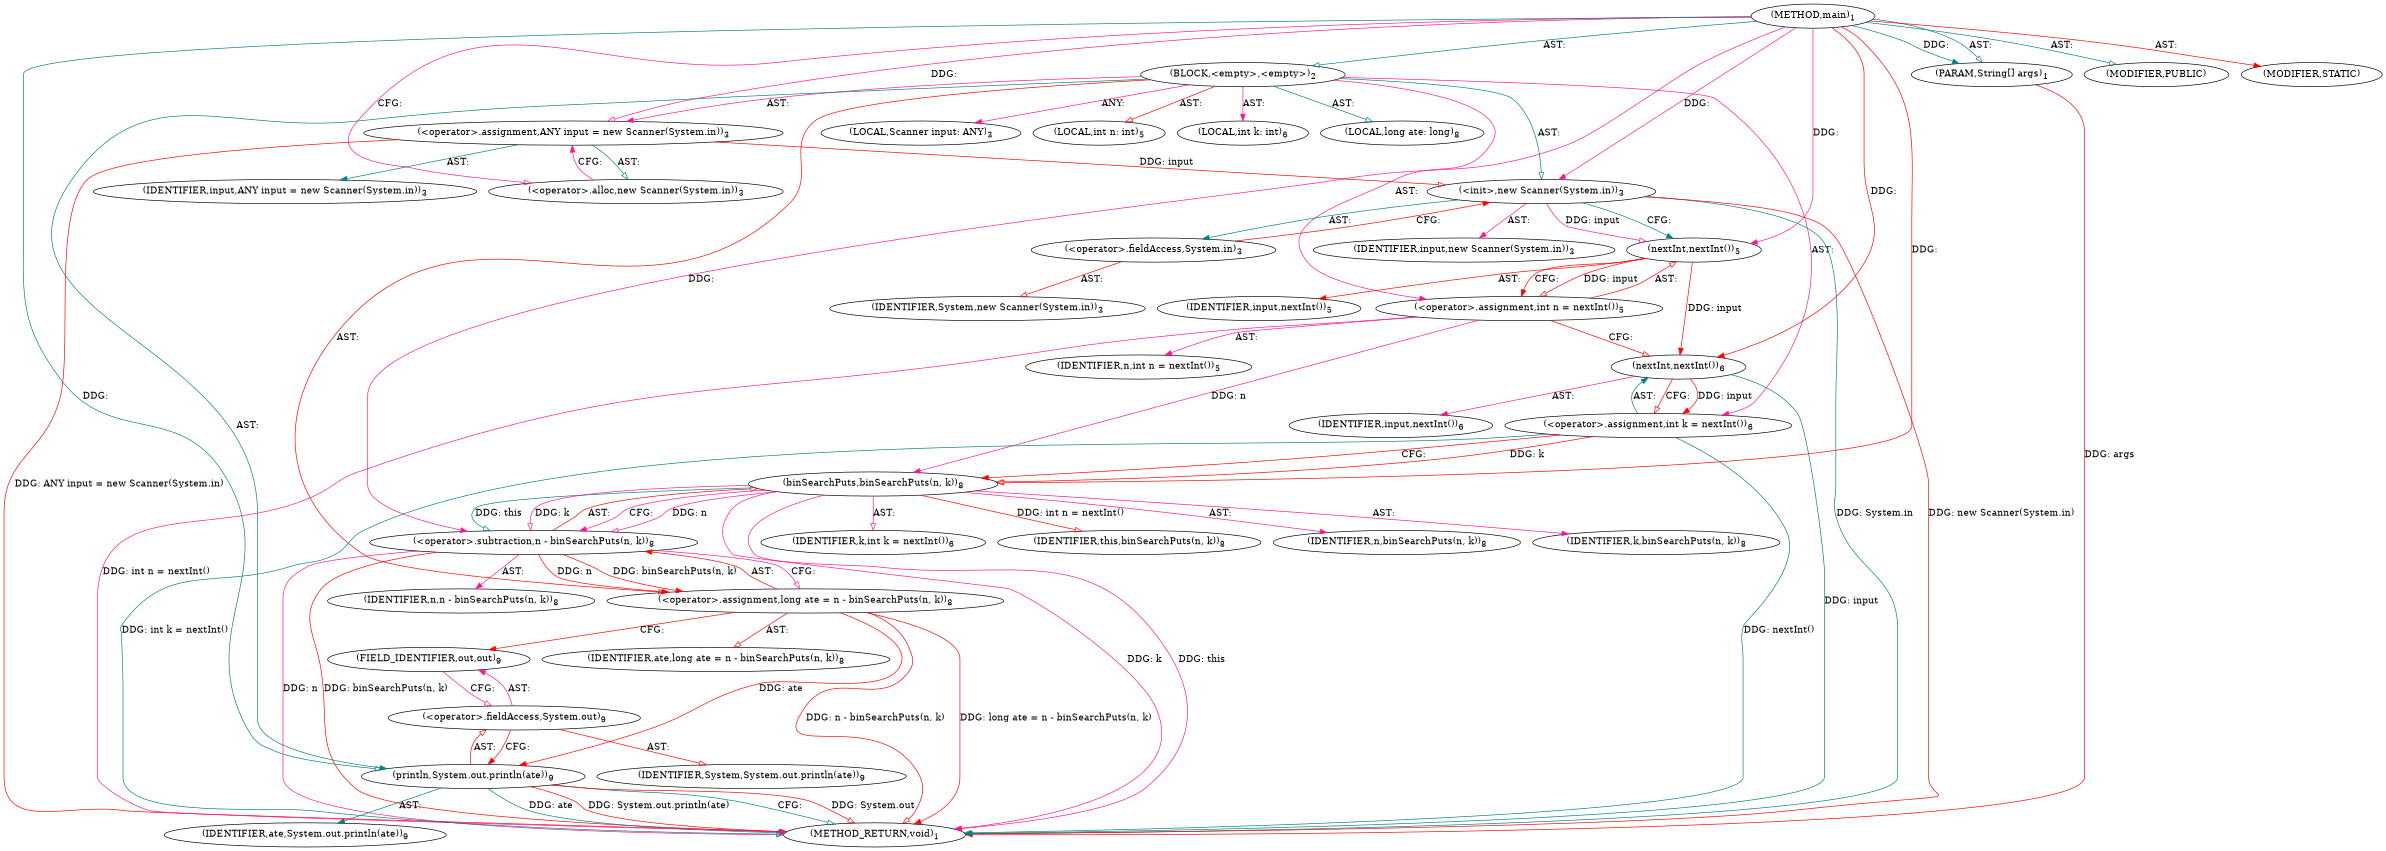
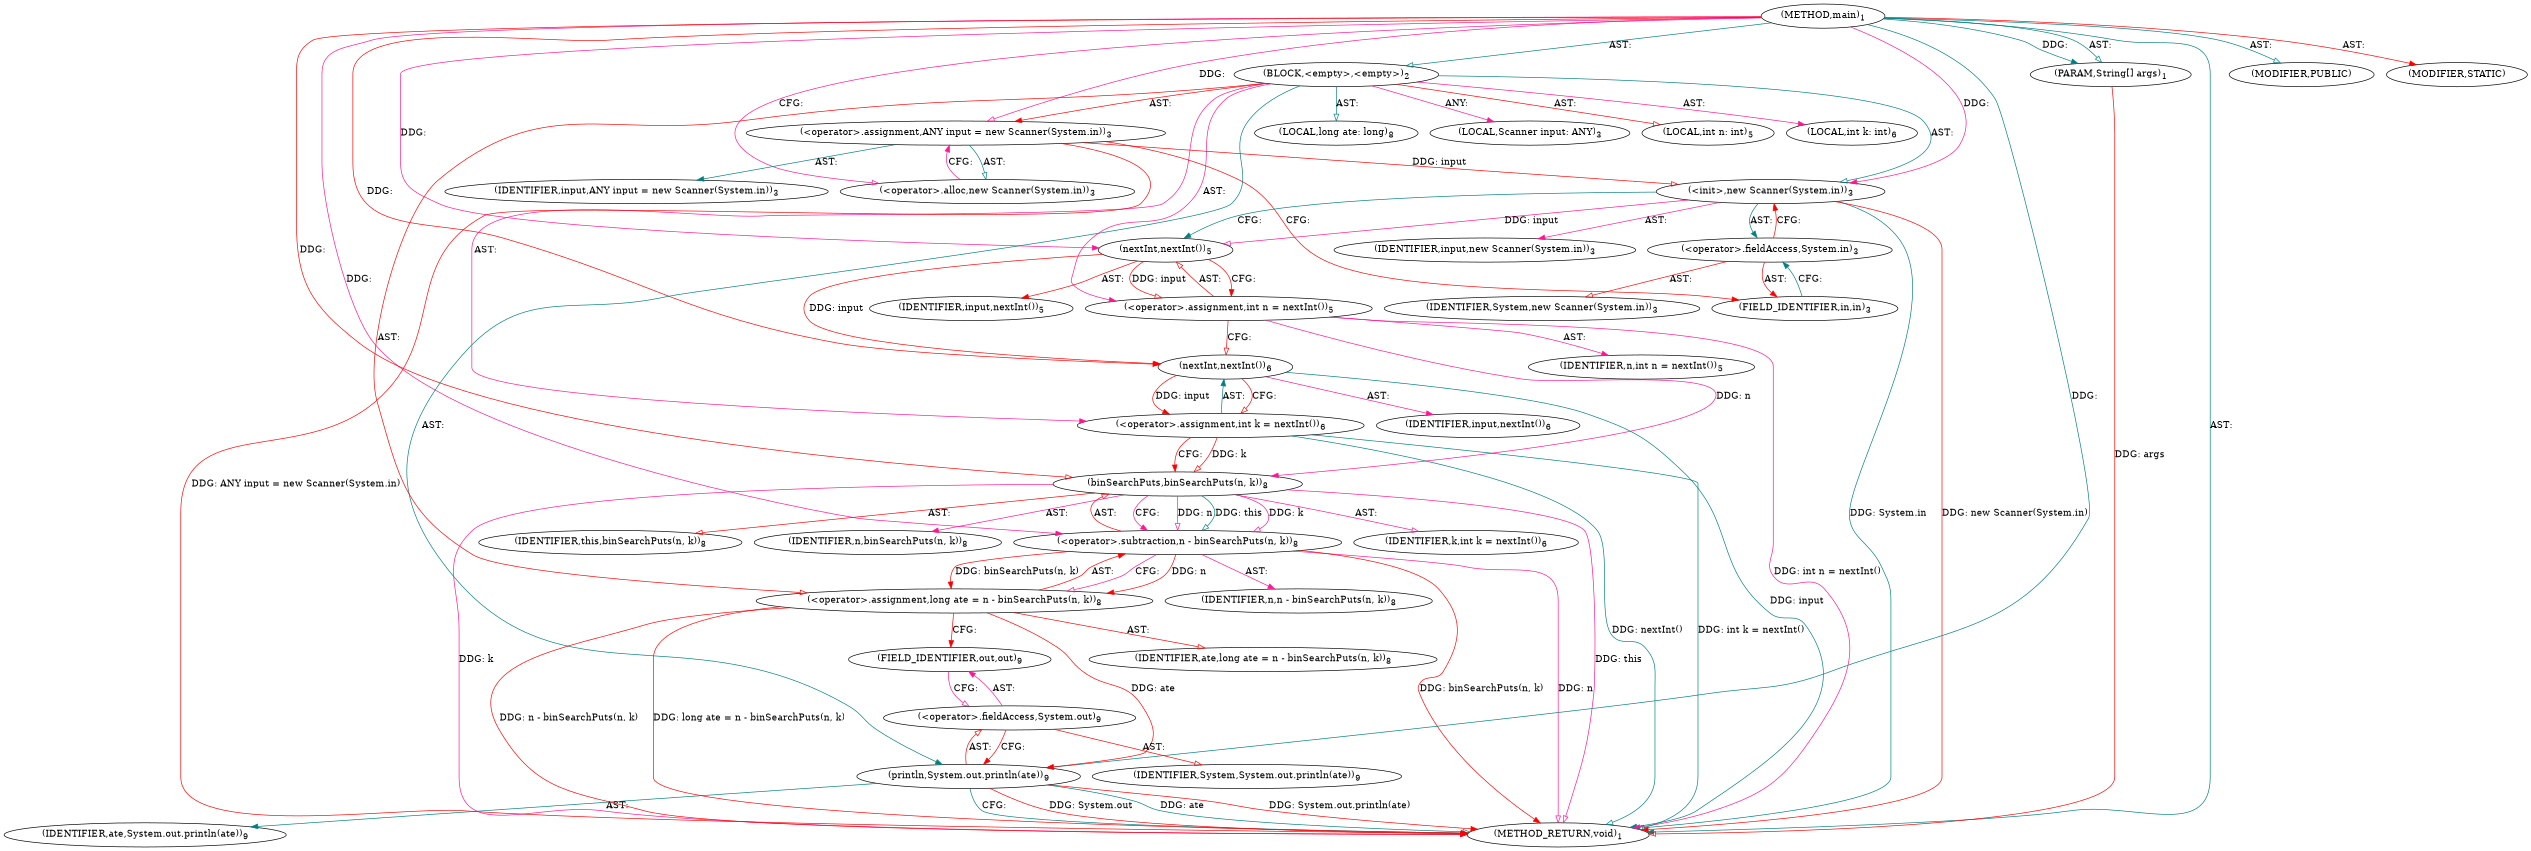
edge "(BLOCK,<empty>,<empty>)" -> "(<operator>.assignment,ANY input = new Scanner(System.in))": color deeppink -> red
node "(FIELD_IDENTIFIER,in,in)": added
edge "(binSearchPuts,binSearchPuts(n, k))" -> "(IDENTIFIER,this,binSearchPuts(n, k))": label "DDG: int n = nextInt()" -> "AST: "
node "(IDENTIFIER,k,binSearchPuts(n, k))": removed
edge "(METHOD,main)" -> "(METHOD_RETURN,void)": added, label "AST:"
